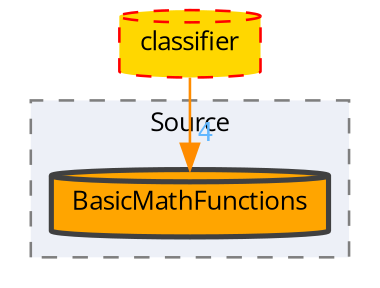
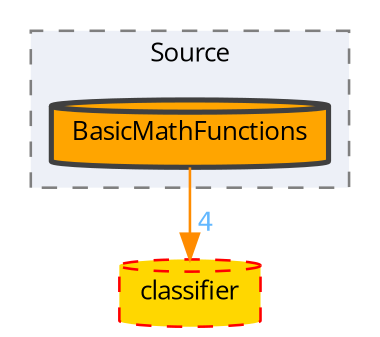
edge "classifier" -> "BasicMathFunctions": reversed
